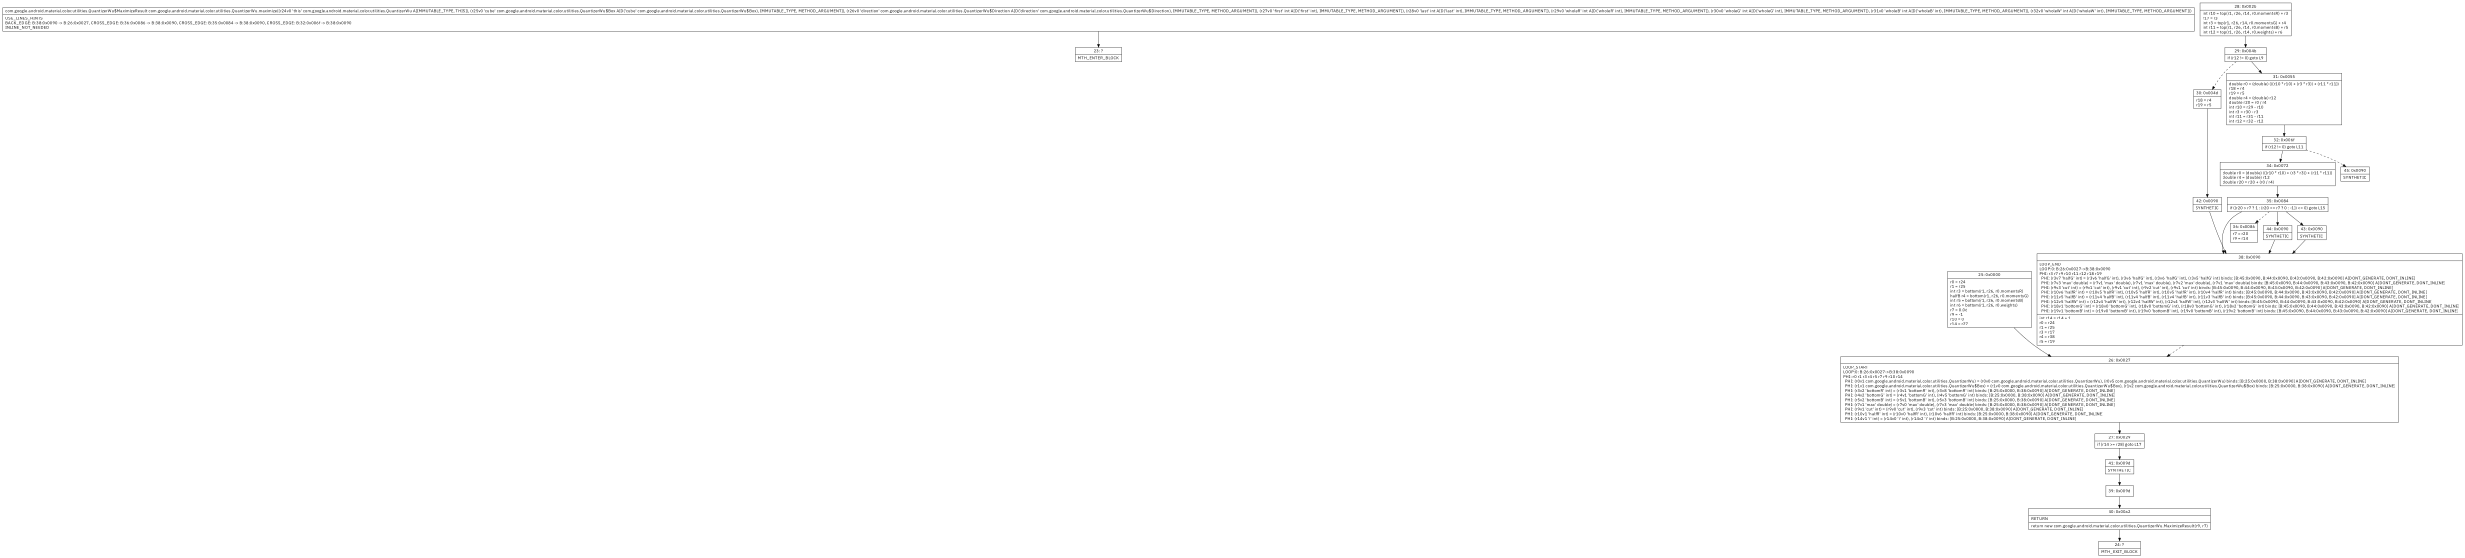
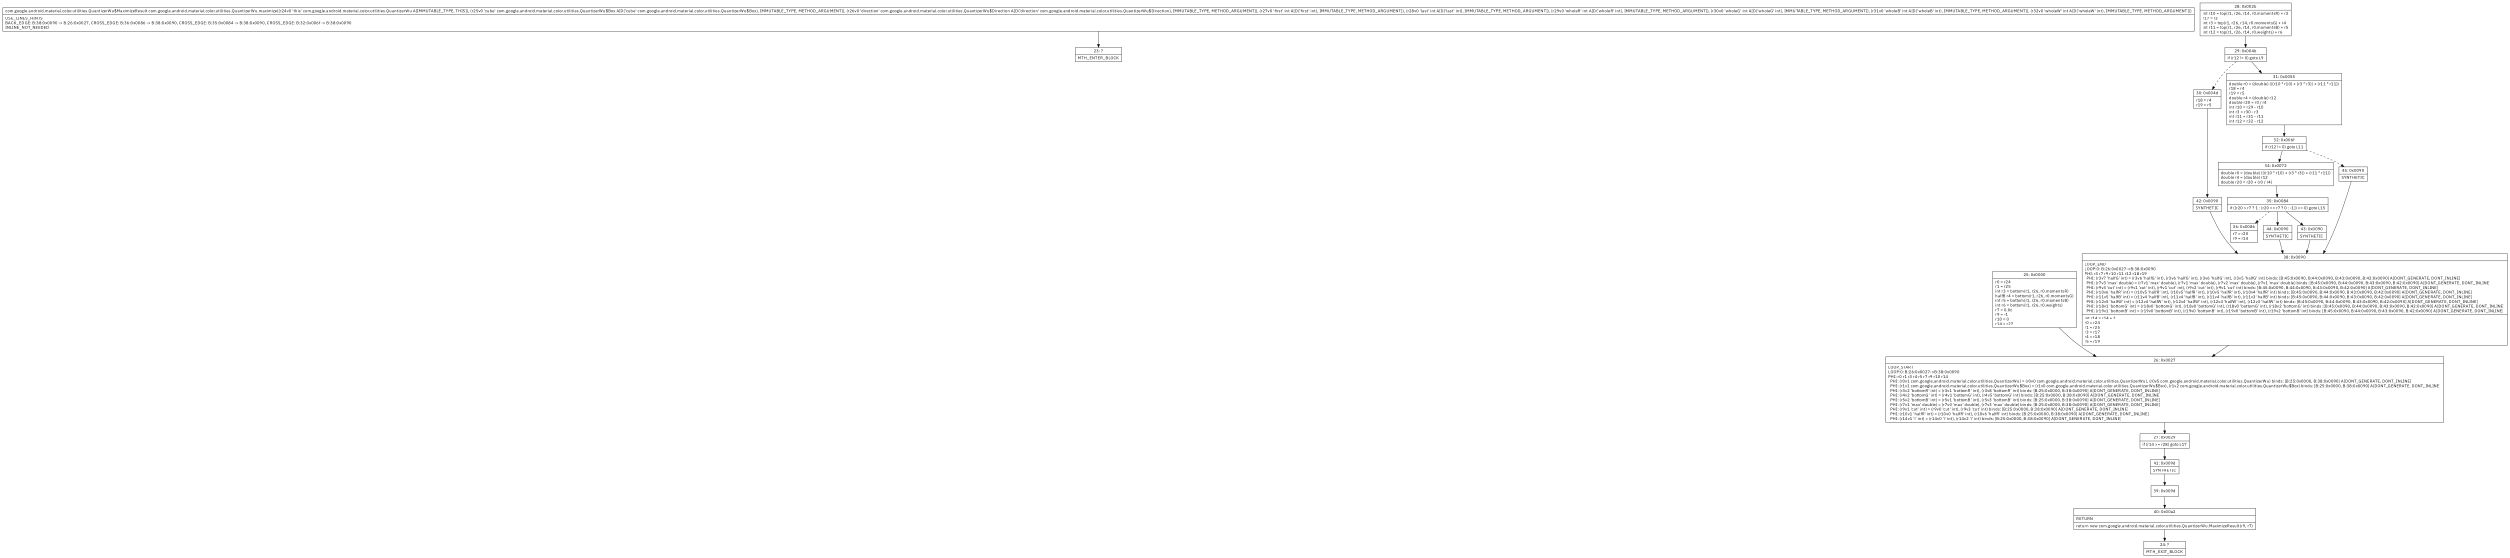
edge "35: 0x0084" -> "38: 0x0090": now "45: 0x0090" -> "38: 0x0090"
node "38: 0x0090": text "r4 = r38" -> "r4 = r18"
edge "38: 0x0090" -> "26: 0x0027": style dashed -> solid
